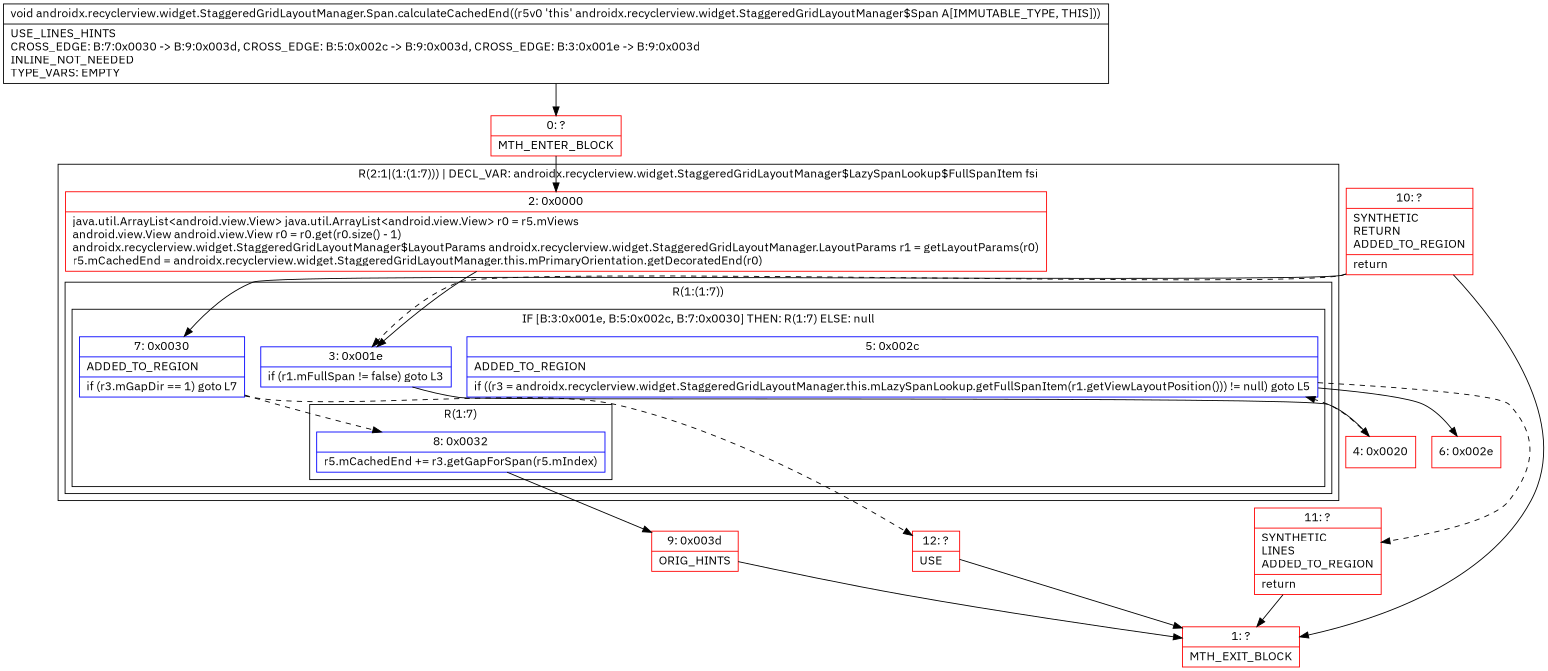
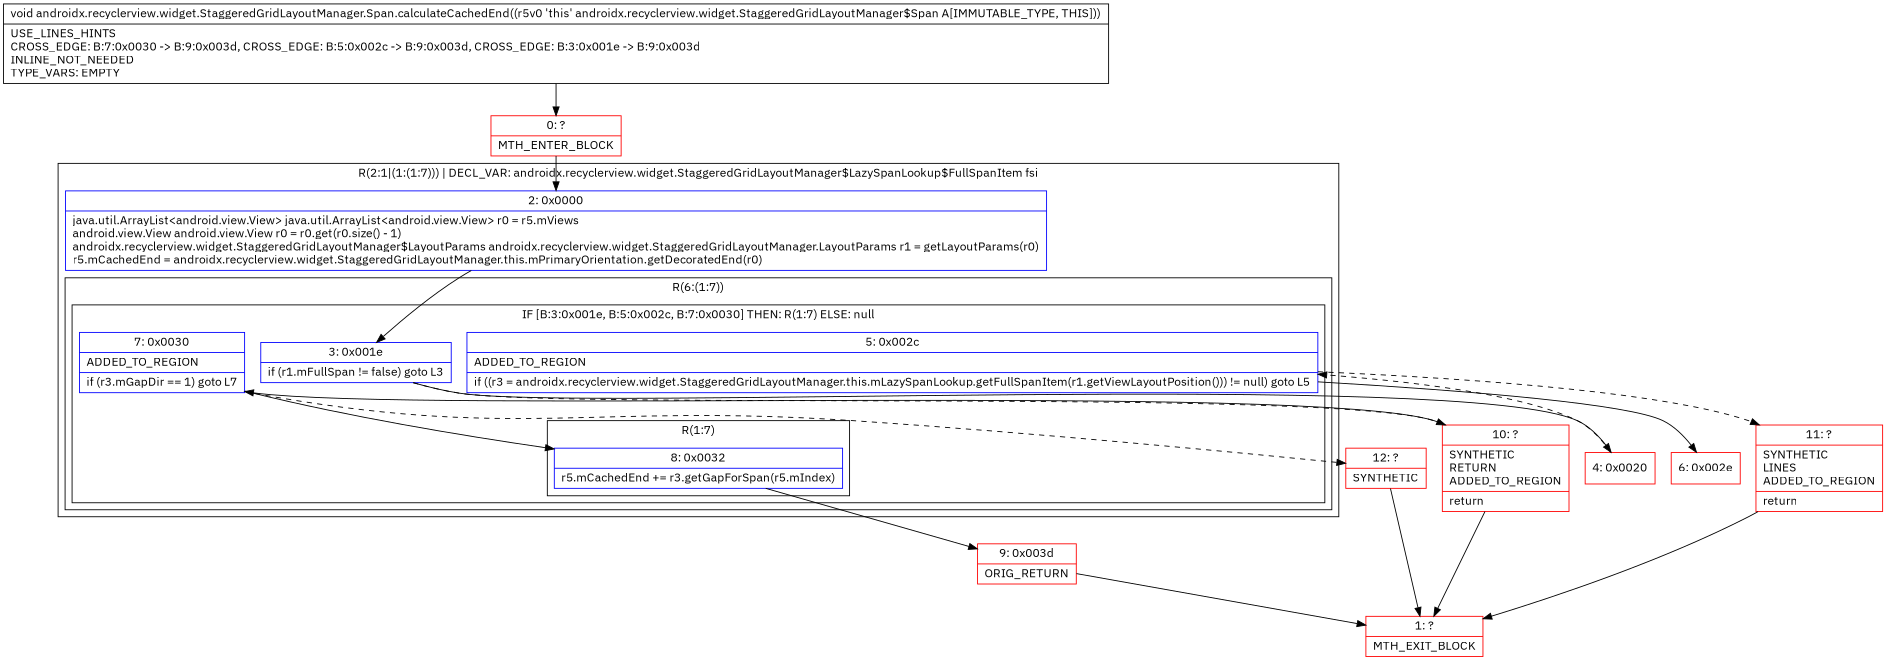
node "2: 0x0000": color red -> blue
edge "10: ?" -> "3: 0x001e": reversed
cluster "R(1:(1:7))": label "R(1:(1:7))" -> "R(6:(1:7))"
edge "7: 0x0030" -> "8: 0x0032": style dashed -> solid
node "9: 0x003d": text "ORIG_HINTS" -> "ORIG_RETURN"
node "12: ?": text "USE" -> "SYNTHETIC"
